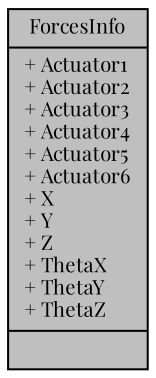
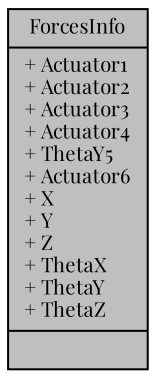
node "ForcesInfo": text "+ Actuator5" -> "+ ThetaY5"
